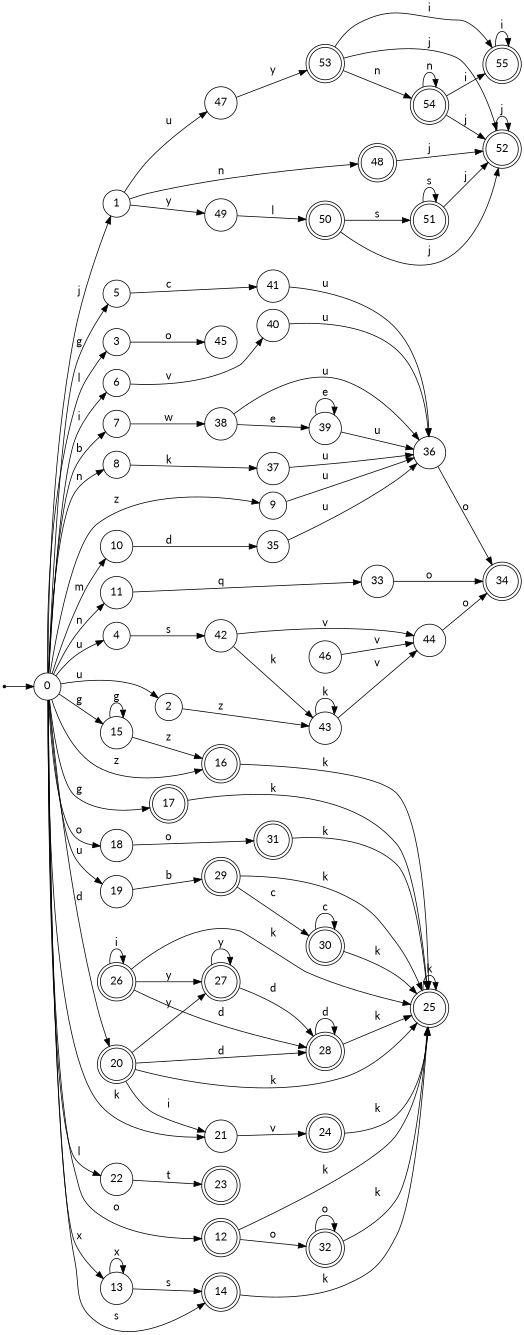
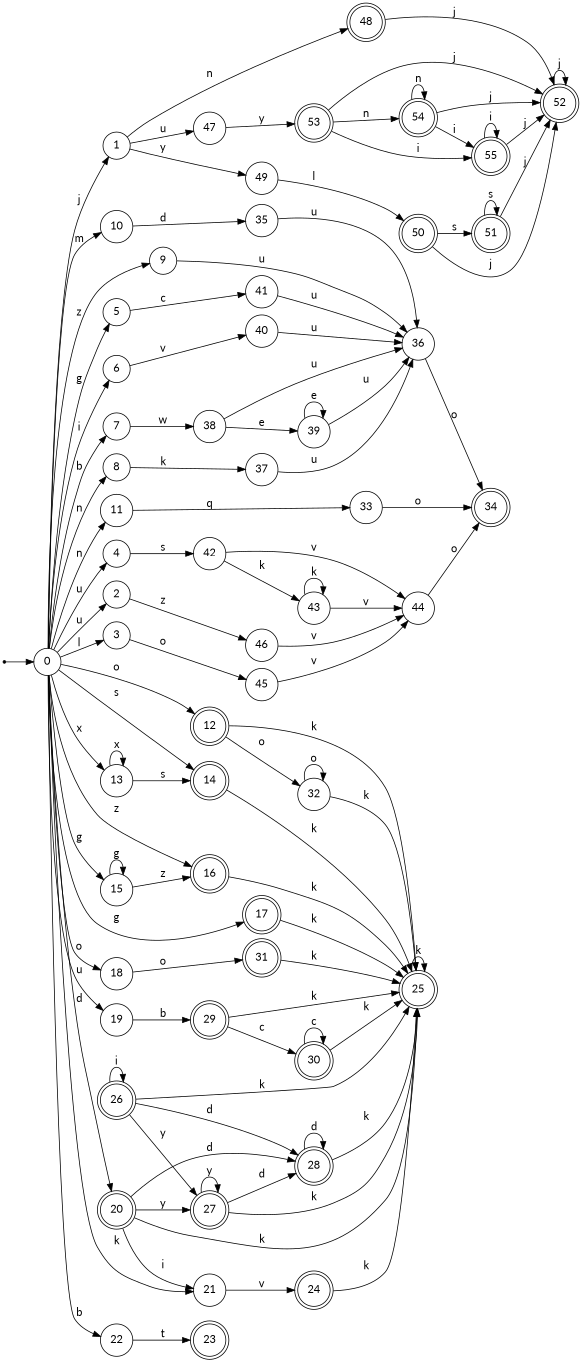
edge "55" -> "52": added, label "j"
edge "45" -> "44": added, label "v"
edge "2" -> "43": now "2" -> "46"
edge "0" -> "22": label "l" -> "b"
edge "27" -> "25": added, label "k"
node "32": shape doublecircle -> circle
